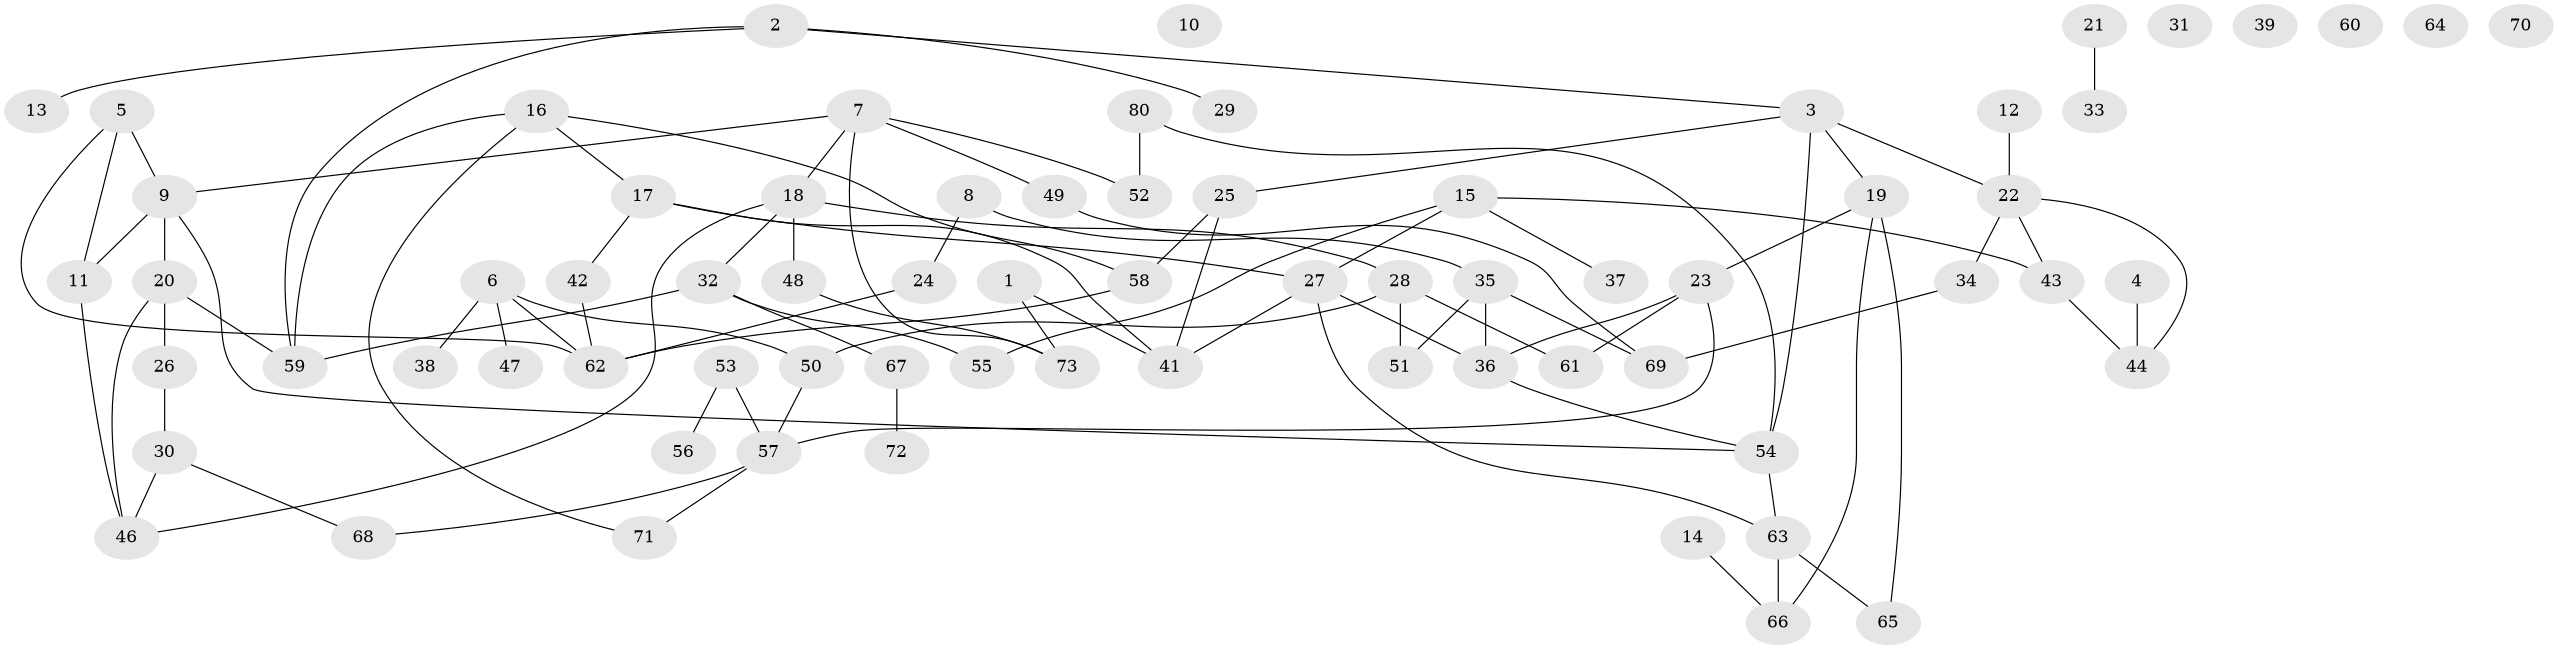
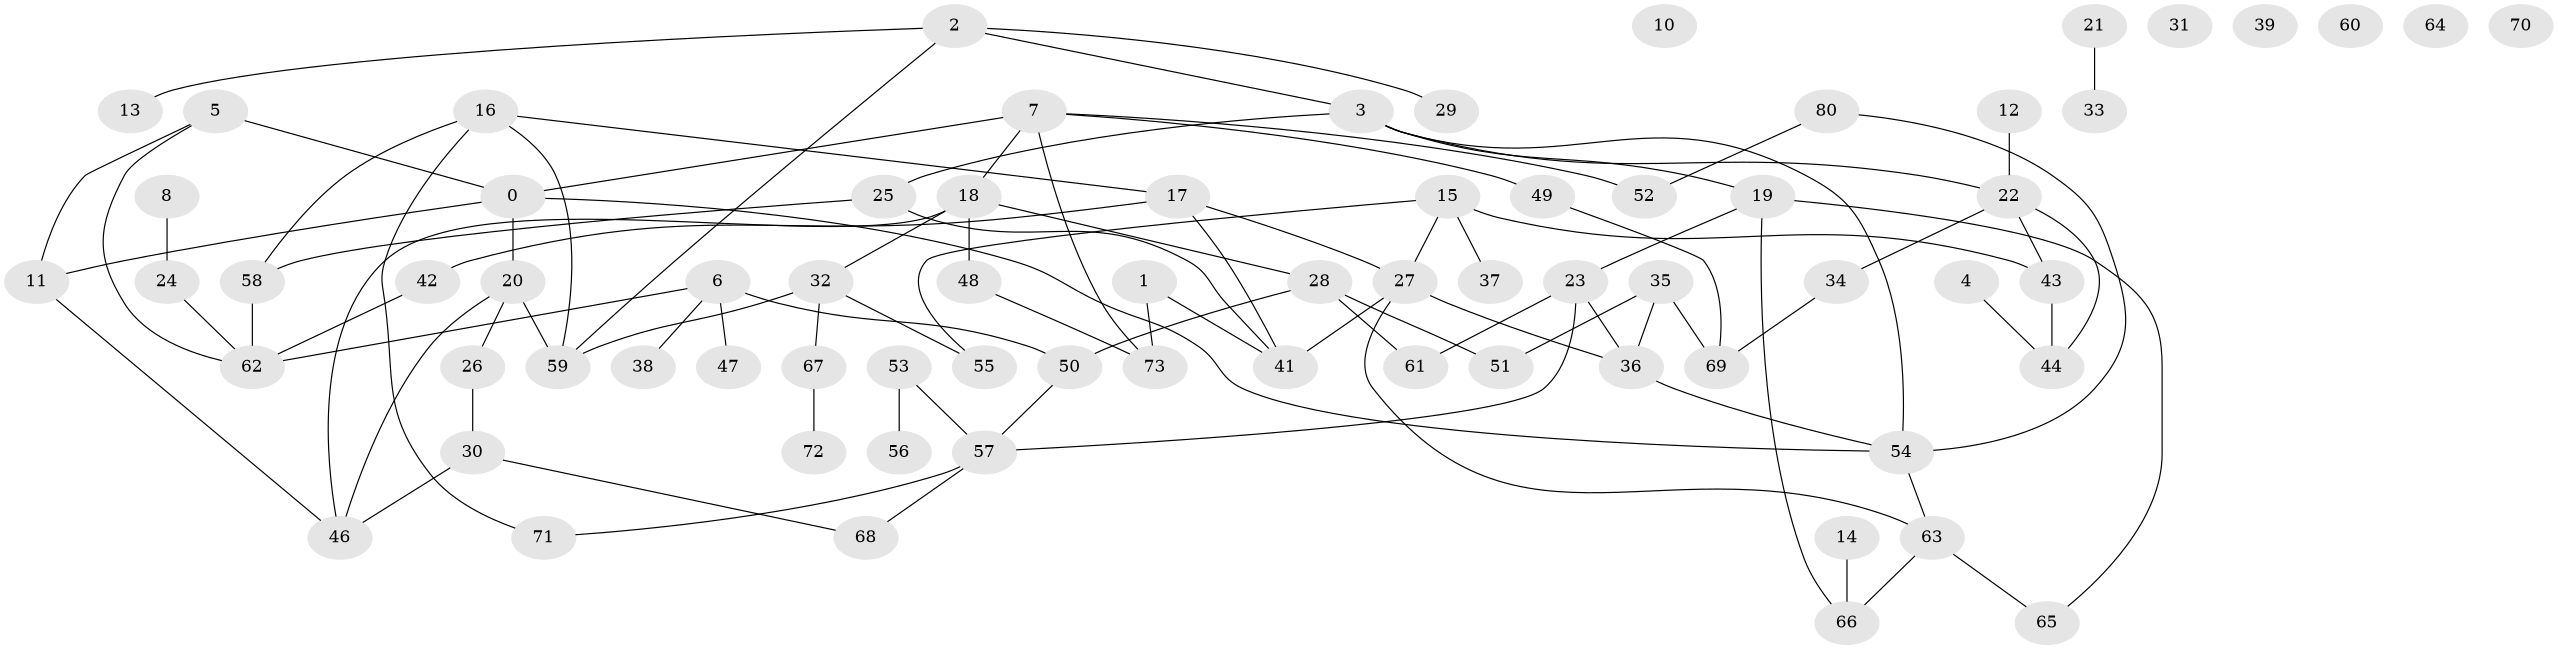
node "9": label "9" -> "0"
edge "8" -- "35": removed
